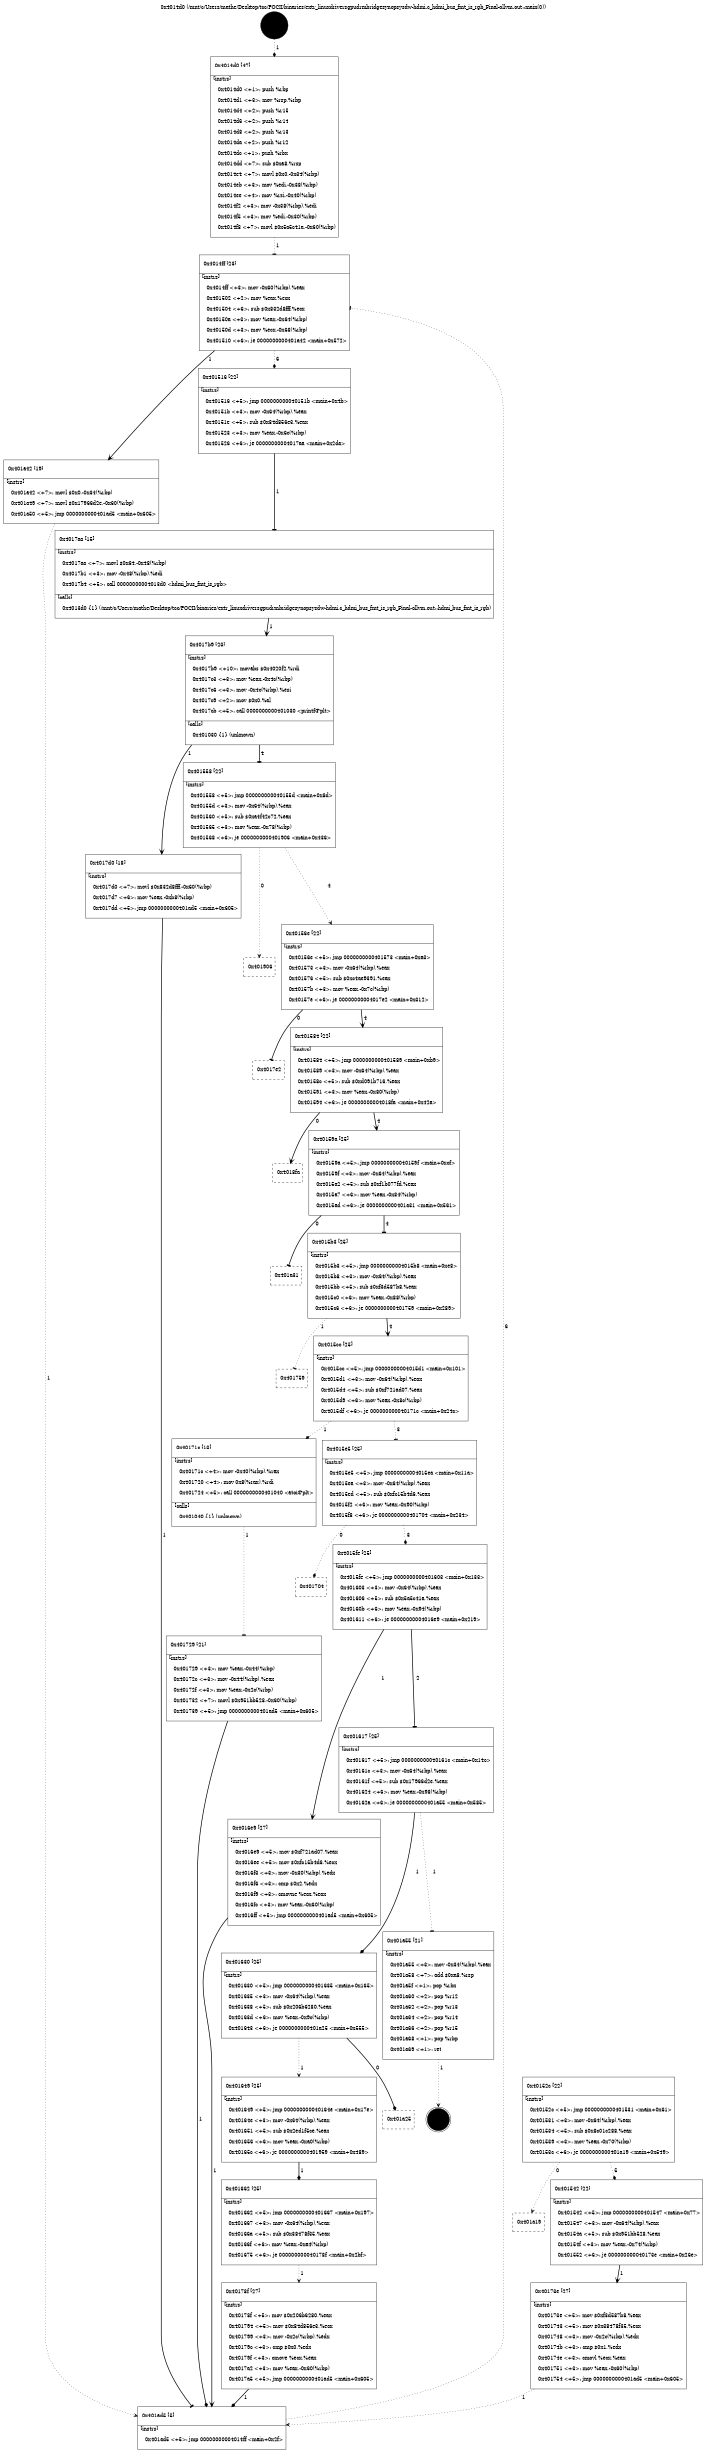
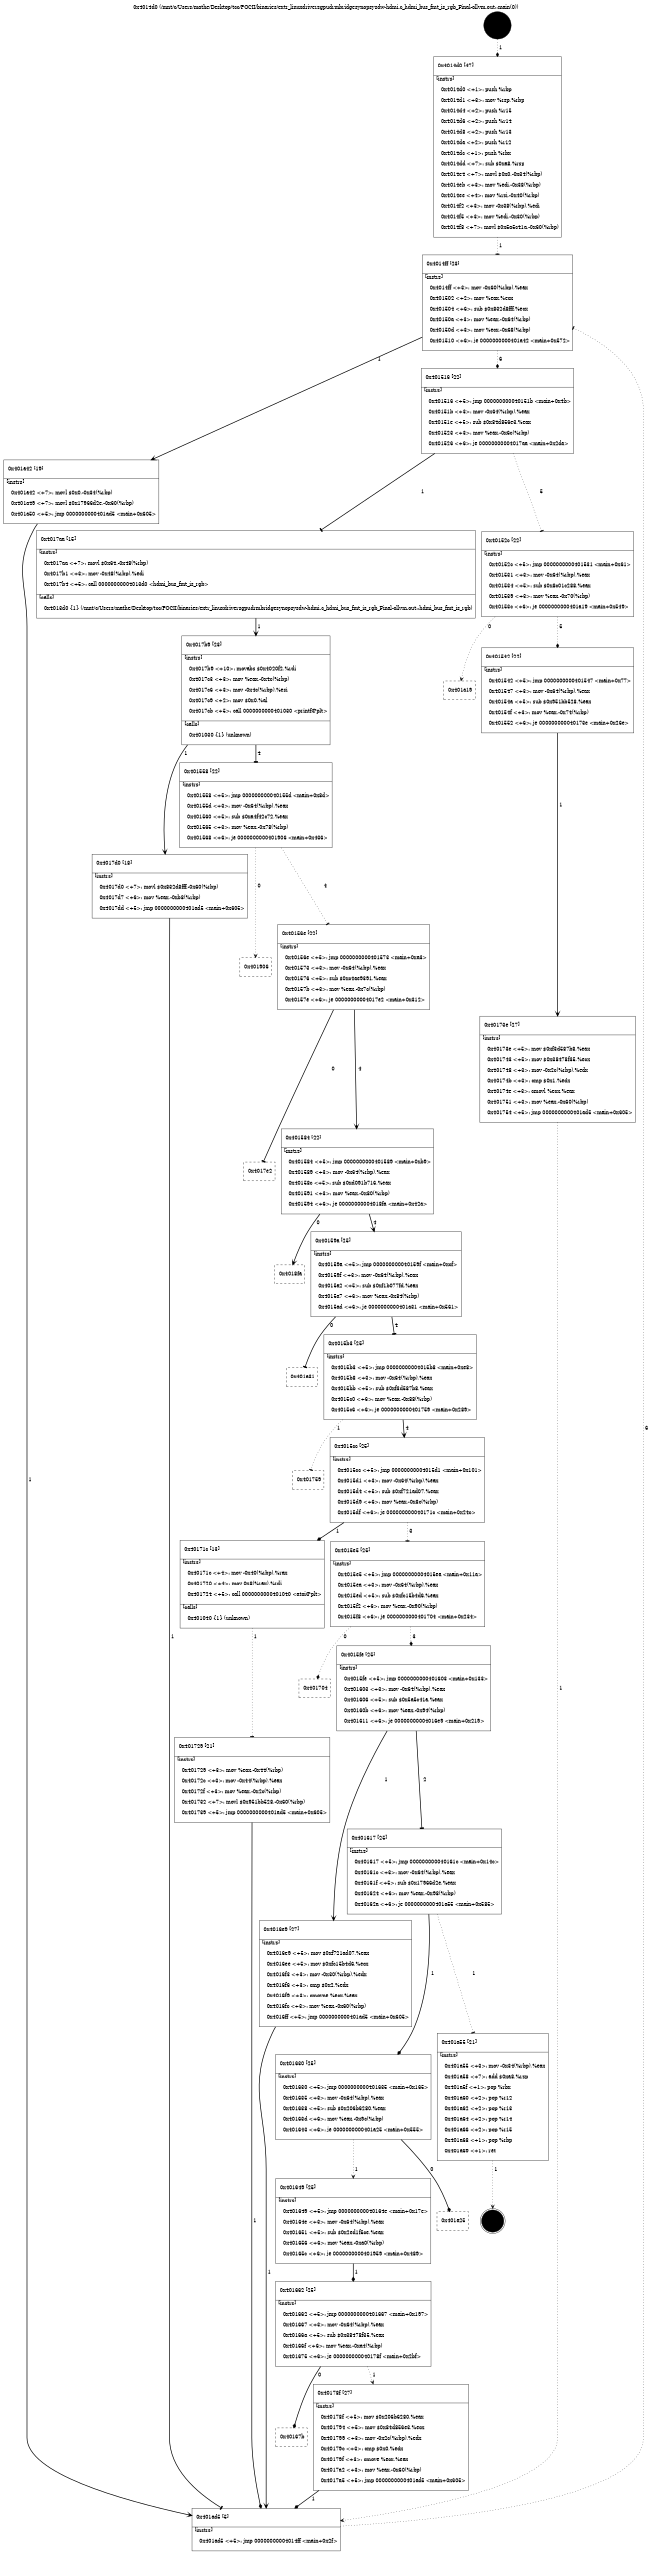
edge "0x401516 [22]" -> "0x40152c [22]": added, label "5"
edge "0x401558 [22]" -> "0x40156e [22]": arrowhead vee -> tee
edge "0x4015cc [25]" -> "0x40171c [13]": style dotted -> bold
edge "0x401a42 [19]" -> "0x401ad5 [5]": style dotted -> bold
node "0x40167b": added
